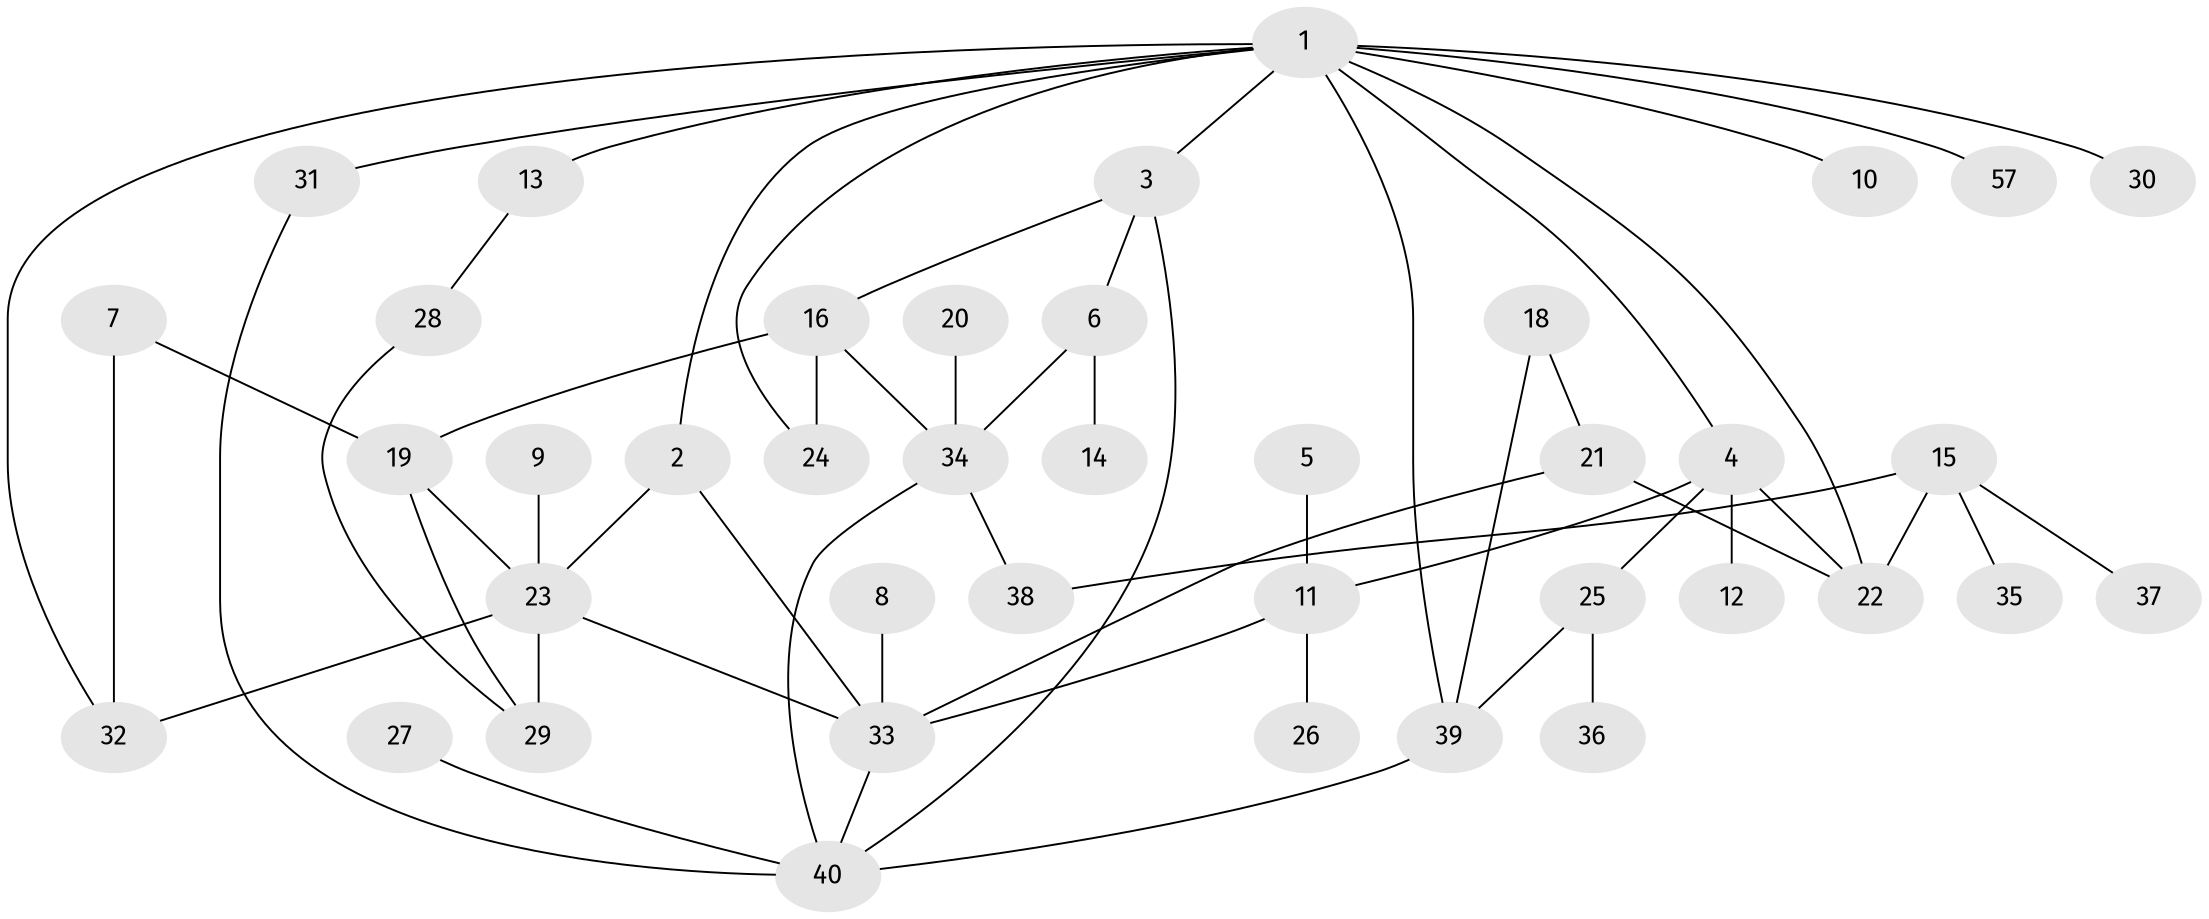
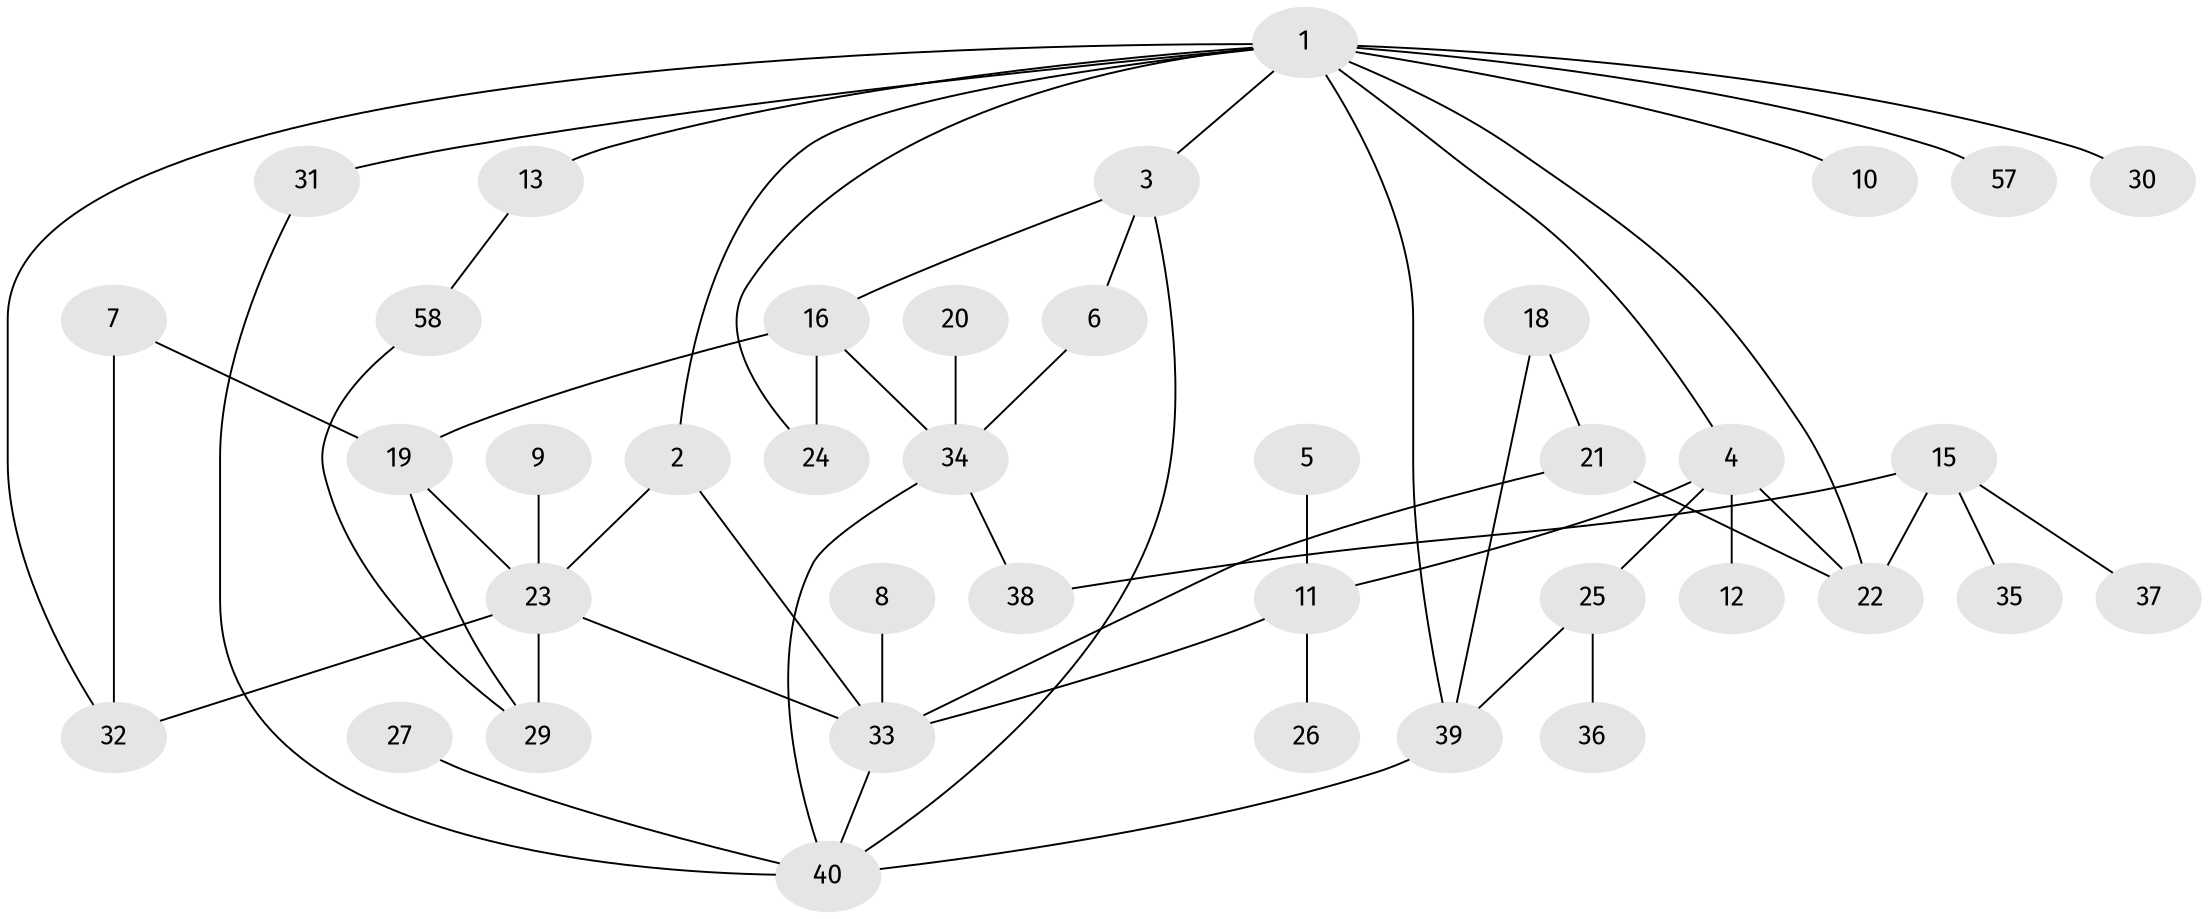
node "28": label "28" -> "58"
node "14": removed
